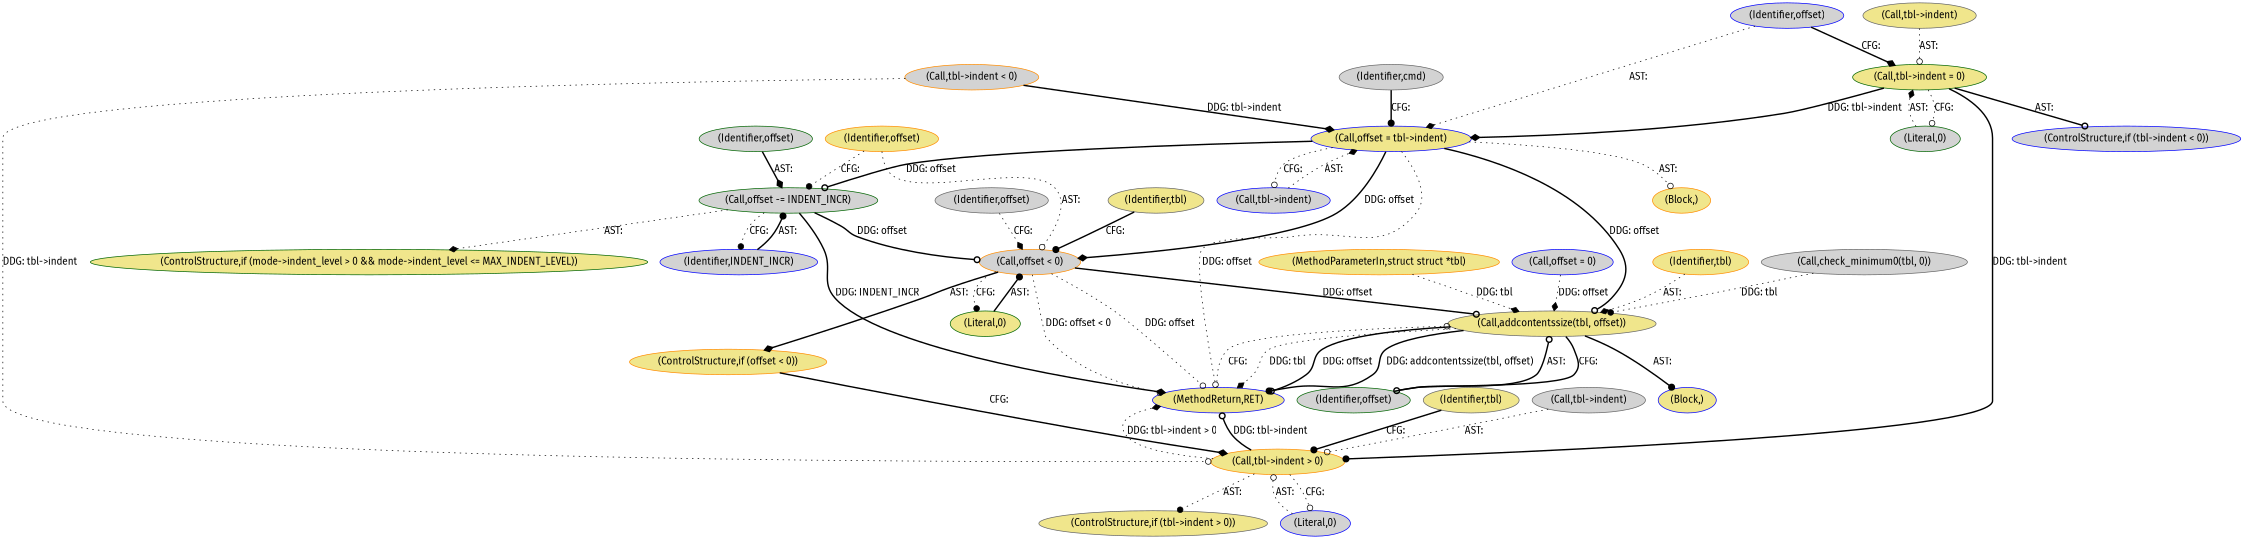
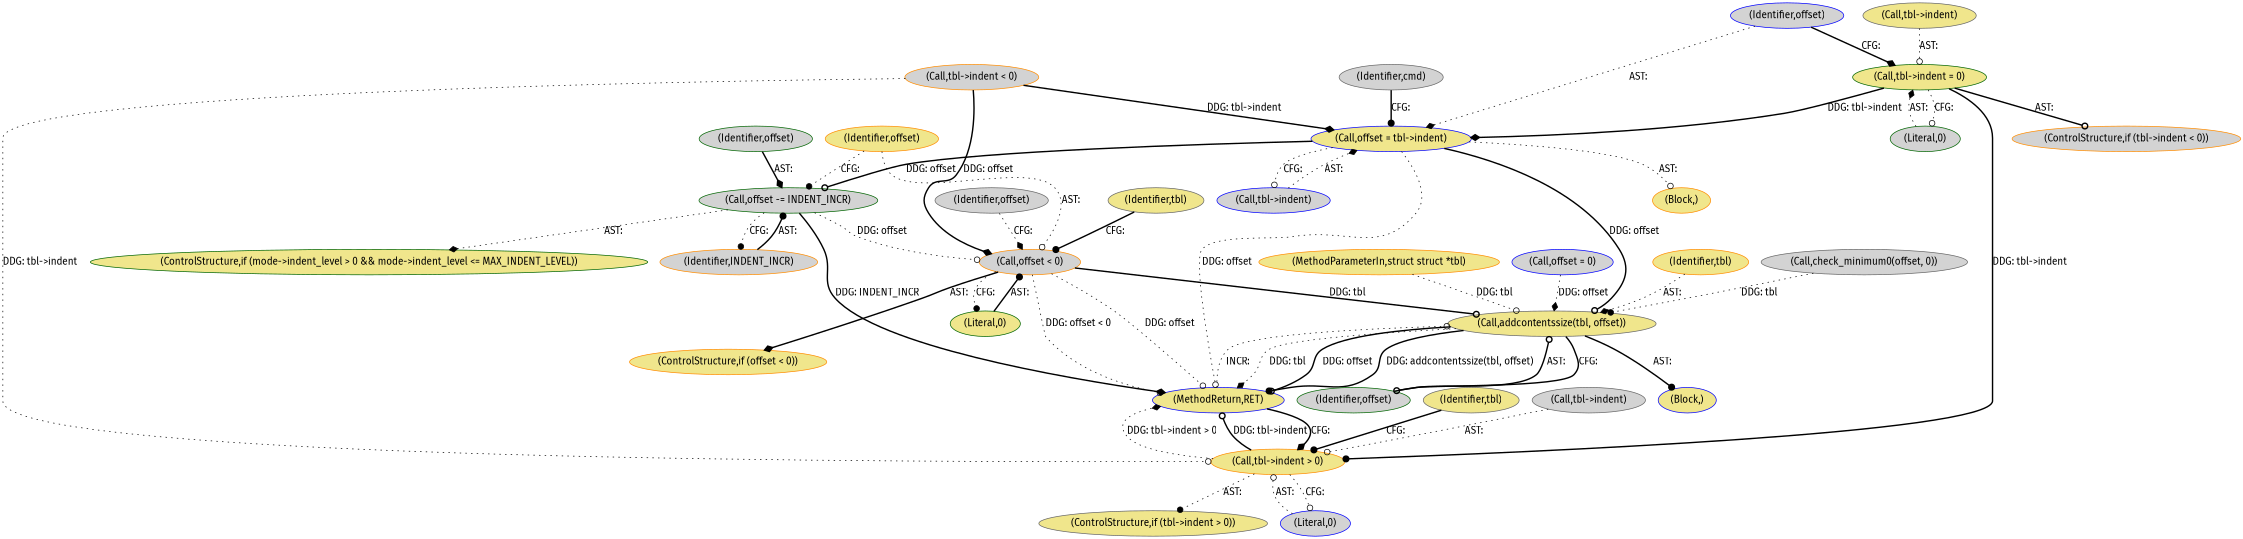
node "(ControlStructure,if (tbl->indent < 0))": color blue -> darkorange
edge "(Call,offset = tbl->indent)" -> "(Call,offset < 0)": now "(Call,tbl->indent < 0)" -> "(Call,offset < 0)"
edge "(Call,offset -= INDENT_INCR)" -> "(Call,offset < 0)": style bold -> dotted
node "(Identifier,INDENT_INCR)": color blue -> darkorange
node "(Call,check_minimum0(tbl, 0))": label "(Call,check_minimum0(tbl, 0))" -> "(Call,check_minimum0(offset, 0))"
edge "(MethodParameterIn,struct struct *tbl)" -> "(Call,addcontentssize(tbl, offset))": arrowhead diamond -> odot
edge "(Call,offset < 0)" -> "(Call,addcontentssize(tbl, offset))": label "DDG: offset" -> "DDG: tbl"
edge "(MethodReturn,RET)" -> "(Call,addcontentssize(tbl, offset))": label "CFG: " -> "INCR: "
edge "(ControlStructure,if (offset < 0))" -> "(Call,tbl->indent > 0)": now "(MethodReturn,RET)" -> "(Call,tbl->indent > 0)"
